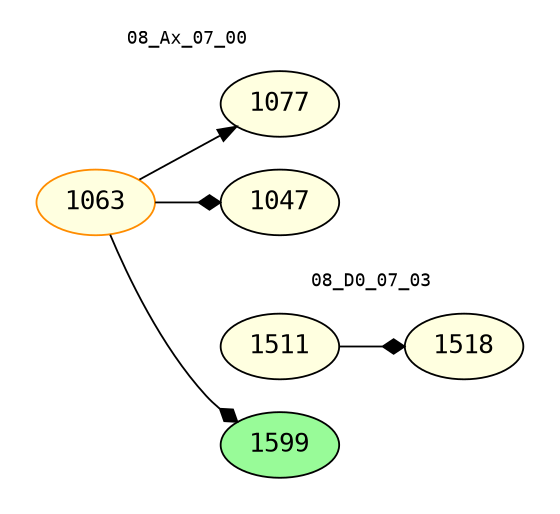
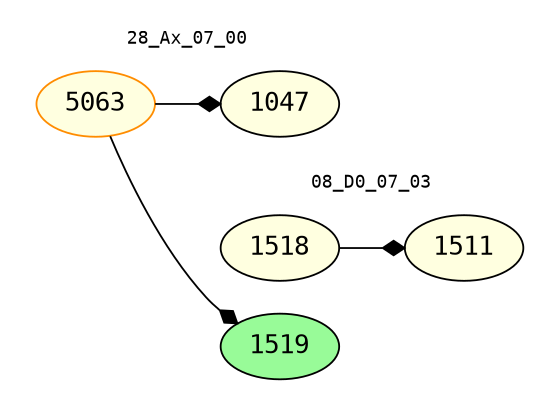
cluster "08_Ax_07_00": label "08_Ax_07_00" -> "28_Ax_07_00"
node "1077": removed
node "1063": label "1063" -> "5063"
edge "1511" -> "1518": reversed
node "1599": label "1599" -> "1519"
